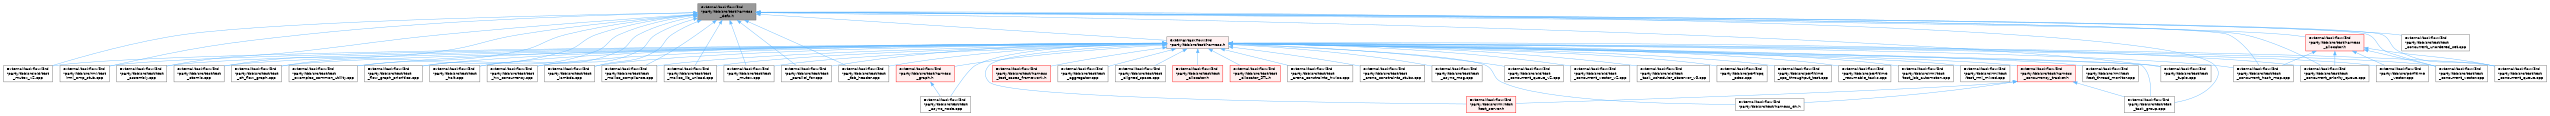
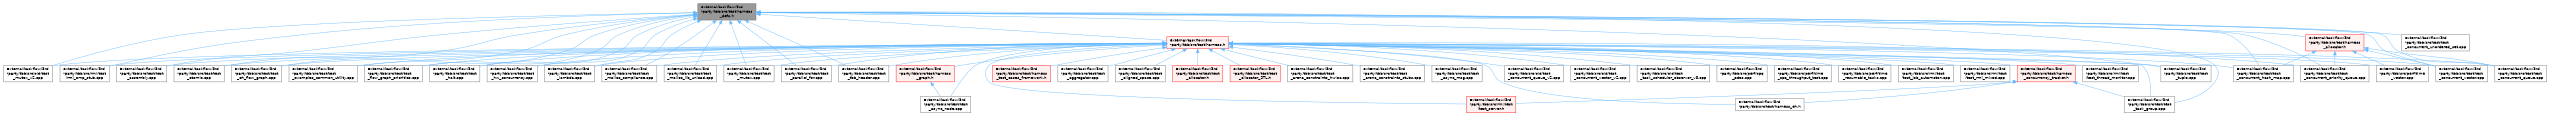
node "external/taskflow/3rd -party/tbb/src/test/harness.h": color grey40 -> red
